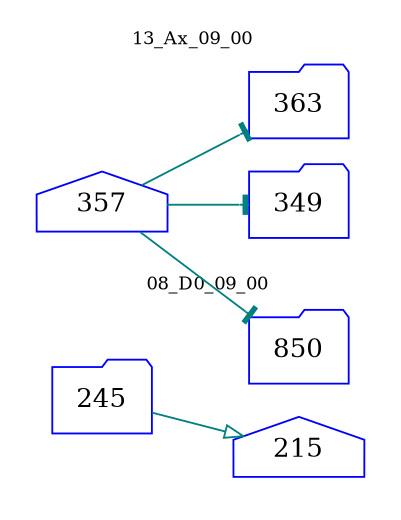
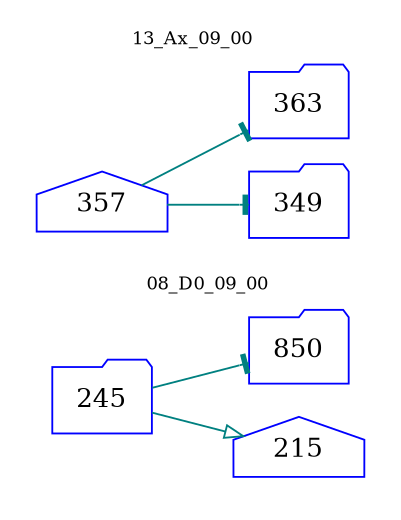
edge "357" -> "850": now "245" -> "850"
